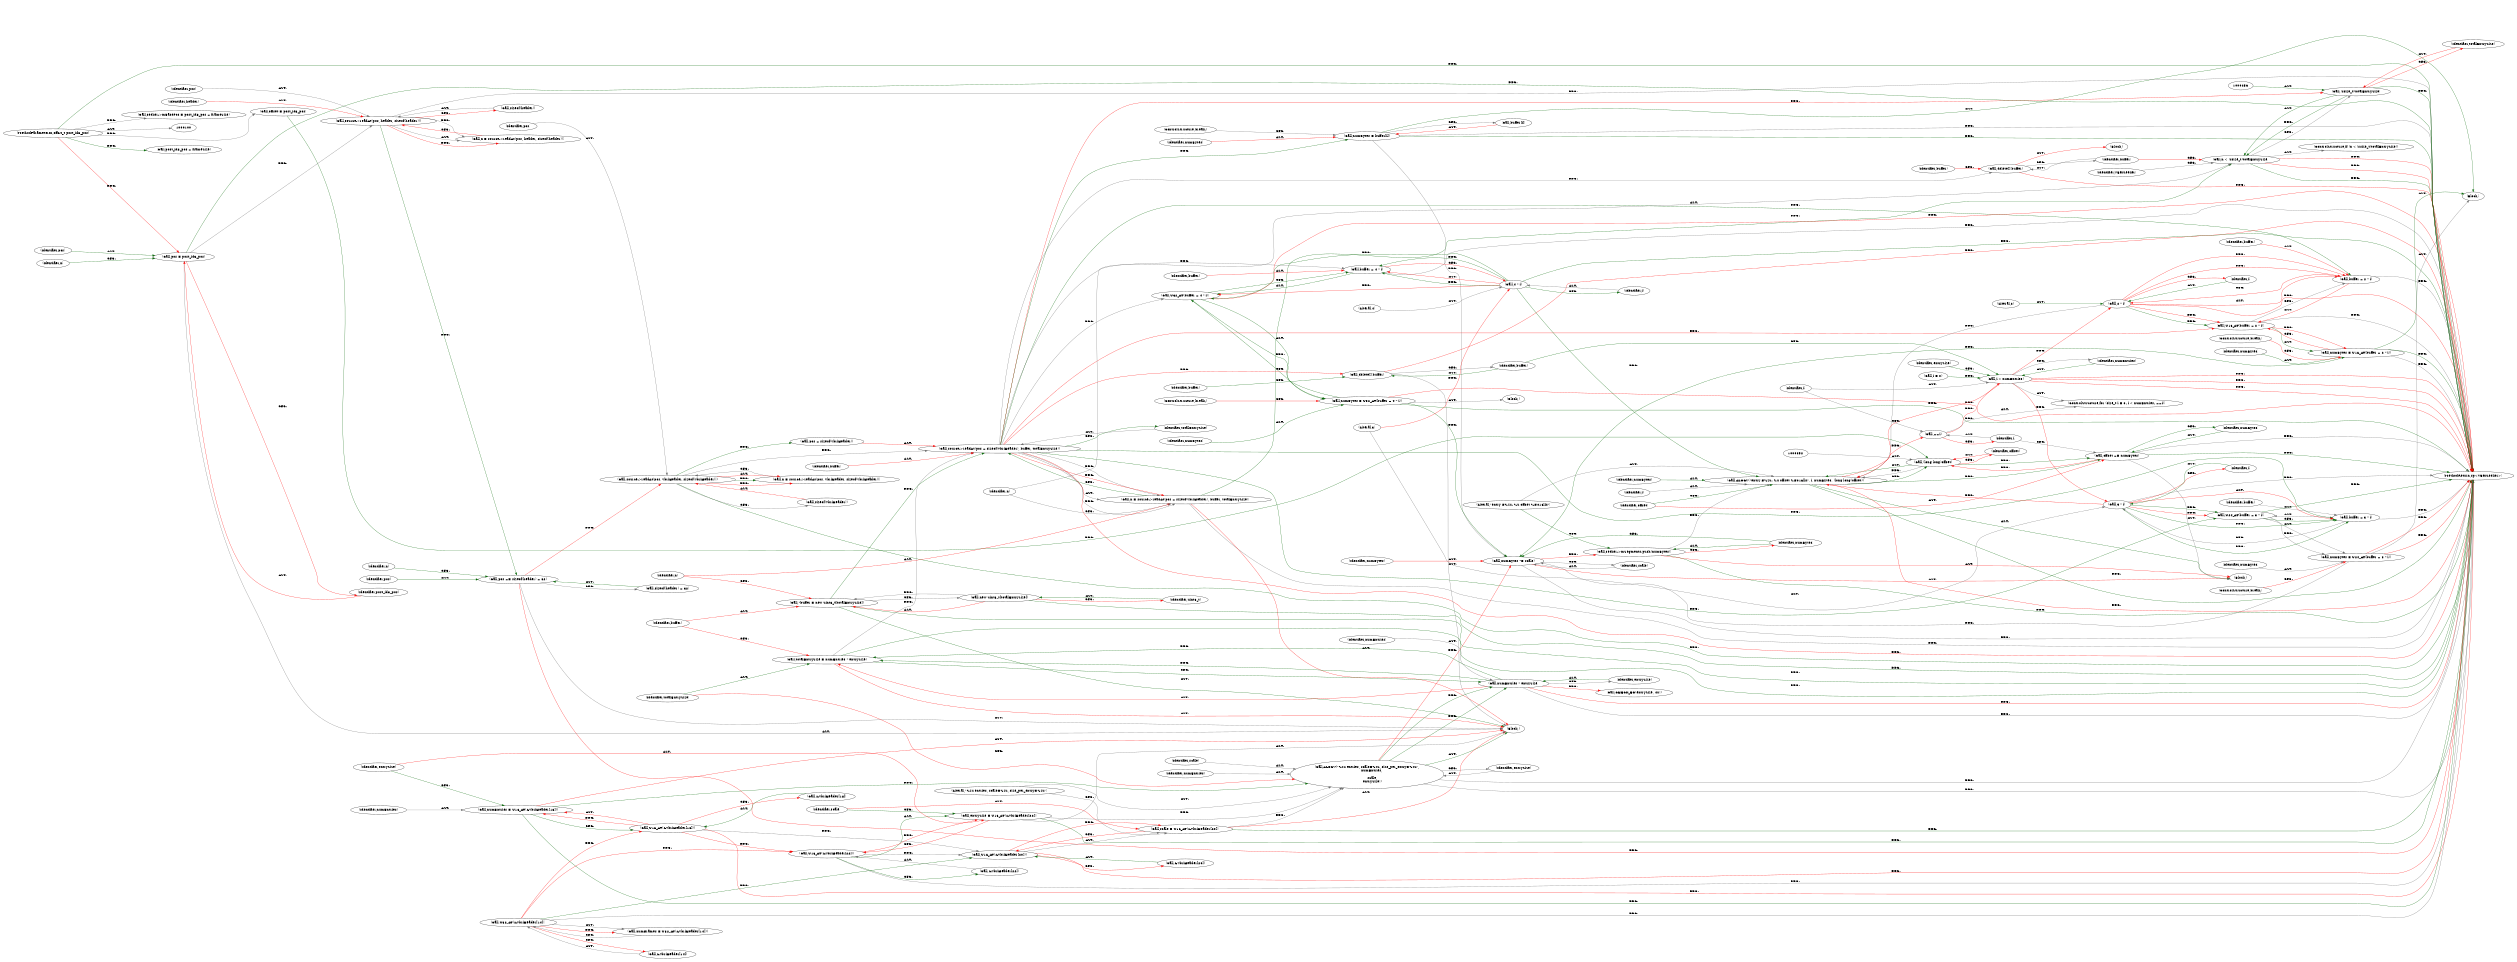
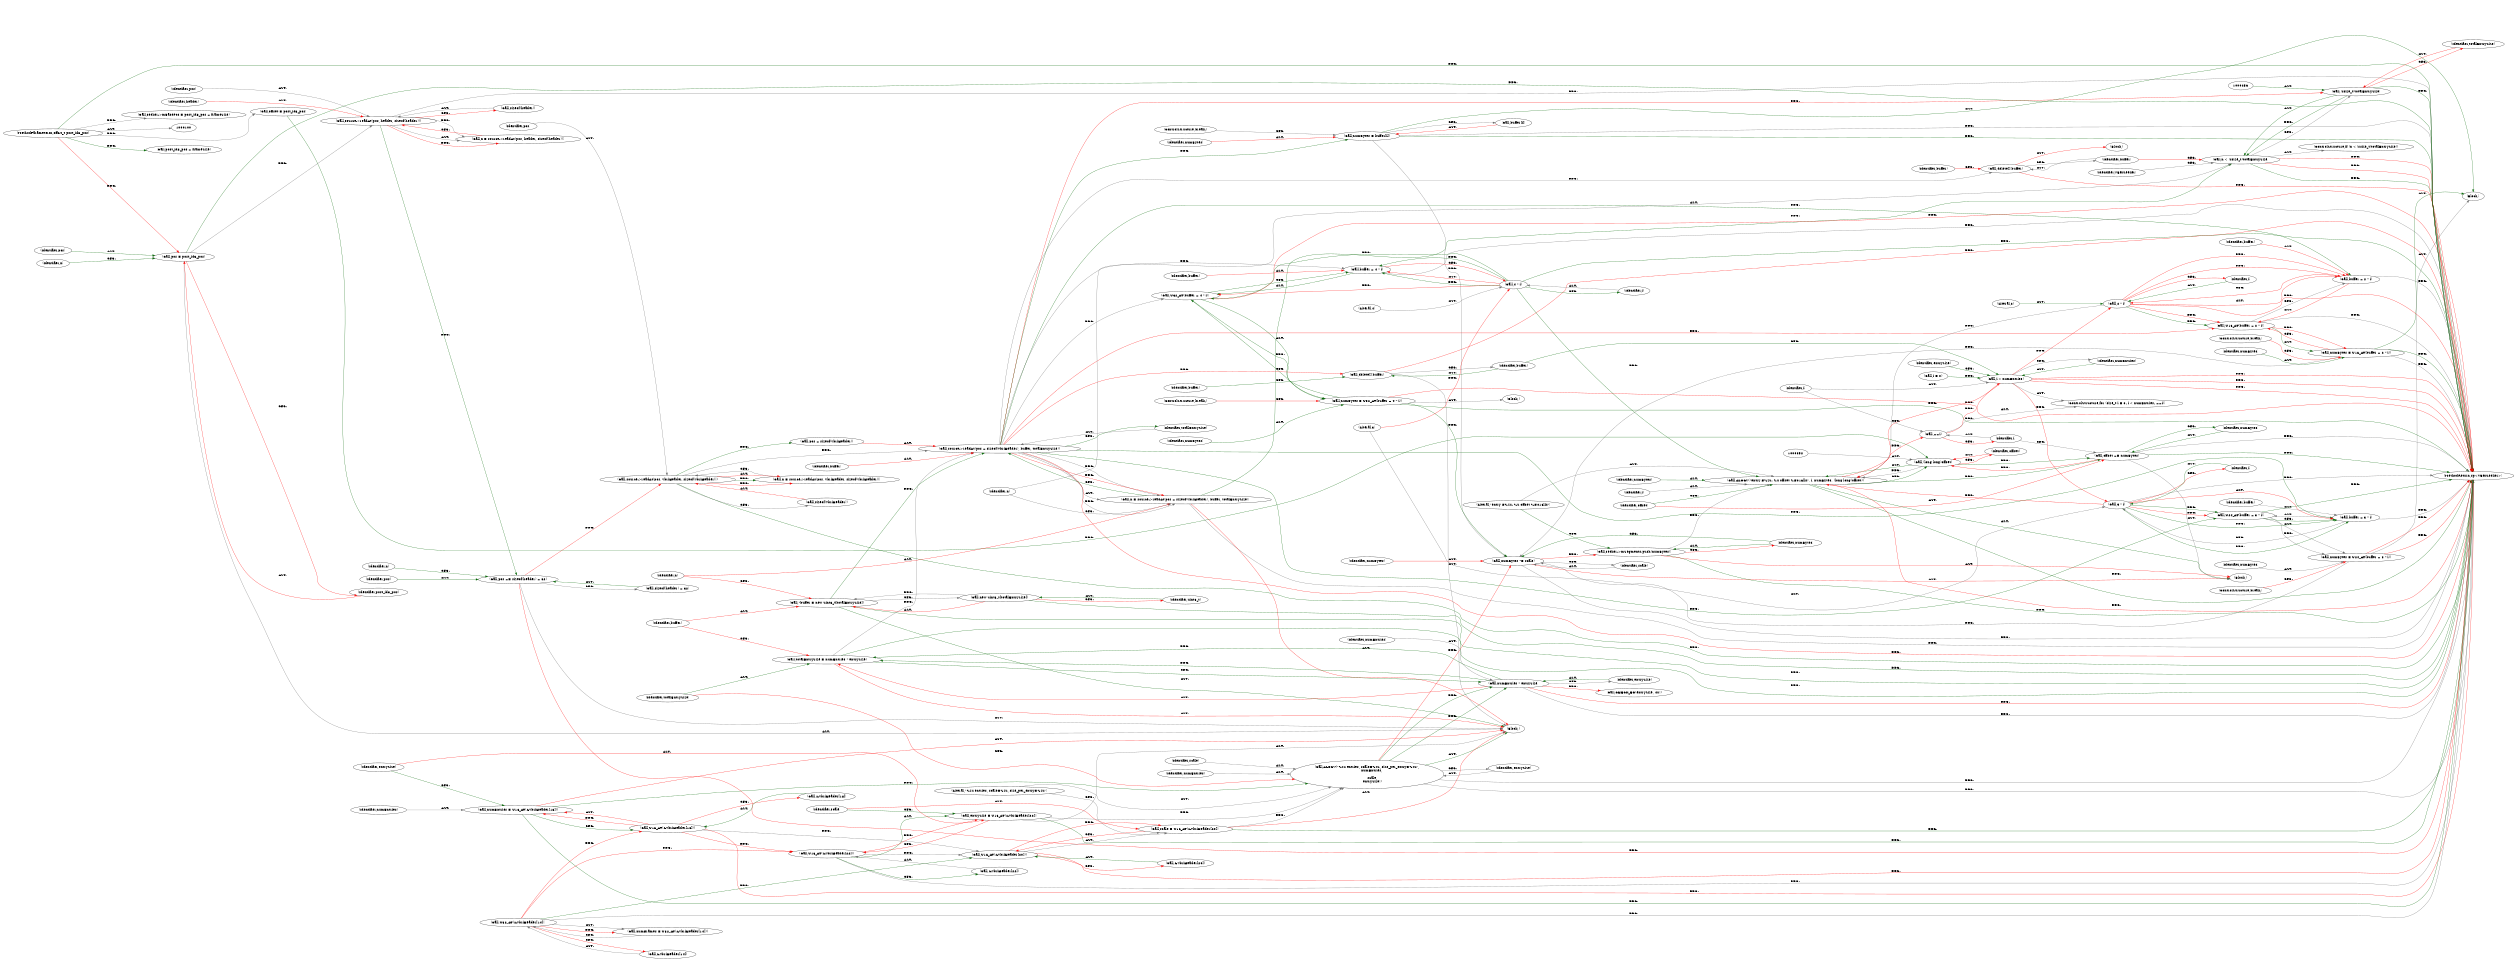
edge "(Call,numBytes = U16_AT(buffer + 2 * i))" -> "(Call,numBytes *= scale)": color darkgreen -> gray40
